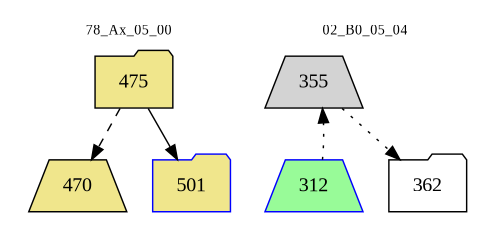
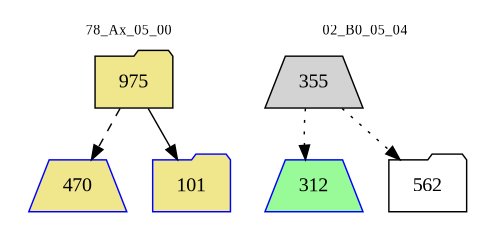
node "475": label "475" -> "975"
edge "312" -> "355": reversed
node "470": color black -> blue
node "501": label "501" -> "101"
node "362": label "362" -> "562"
